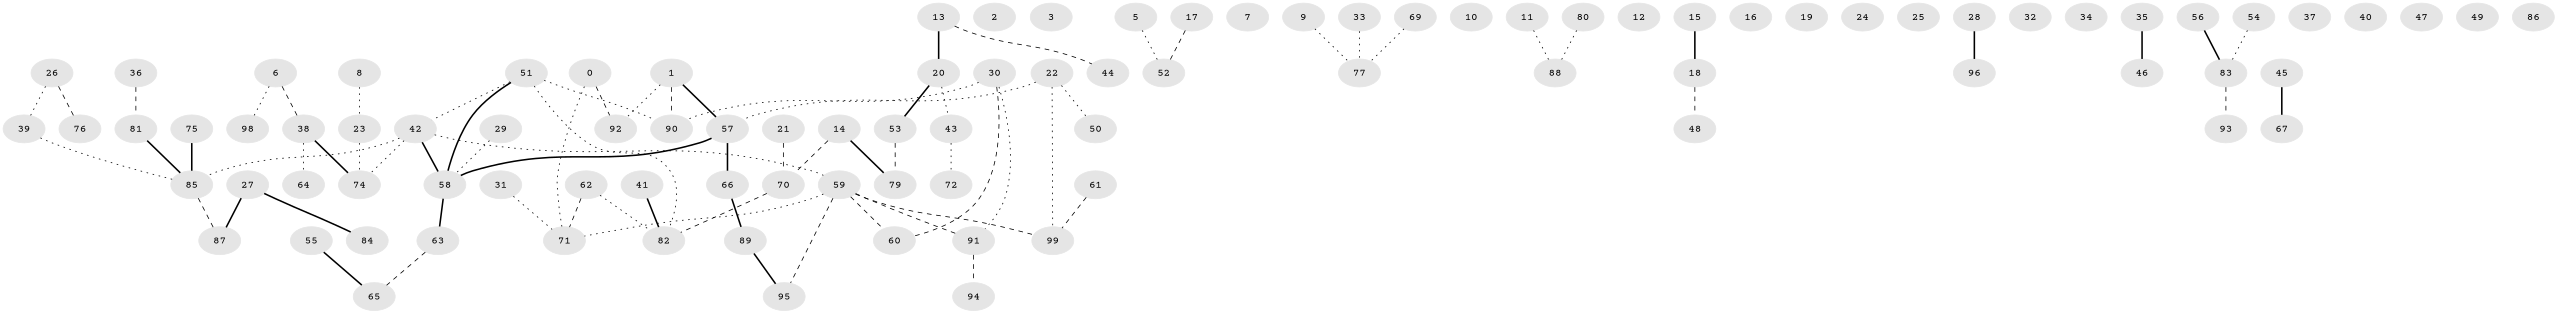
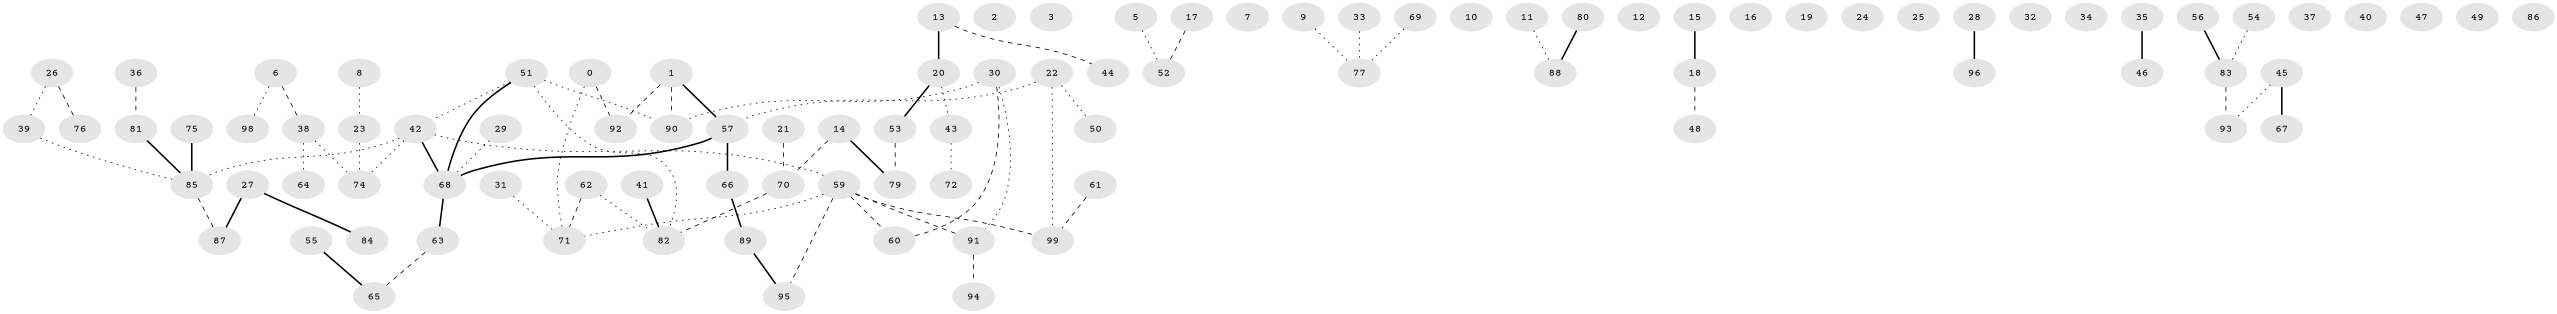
edge "80" -- "88": style dotted -> bold
edge "1" -- "92": style dotted -> dashed
edge "45" -- "93": added
edge "38" -- "74": style bold -> dotted
node "58": label "58" -> "68"
